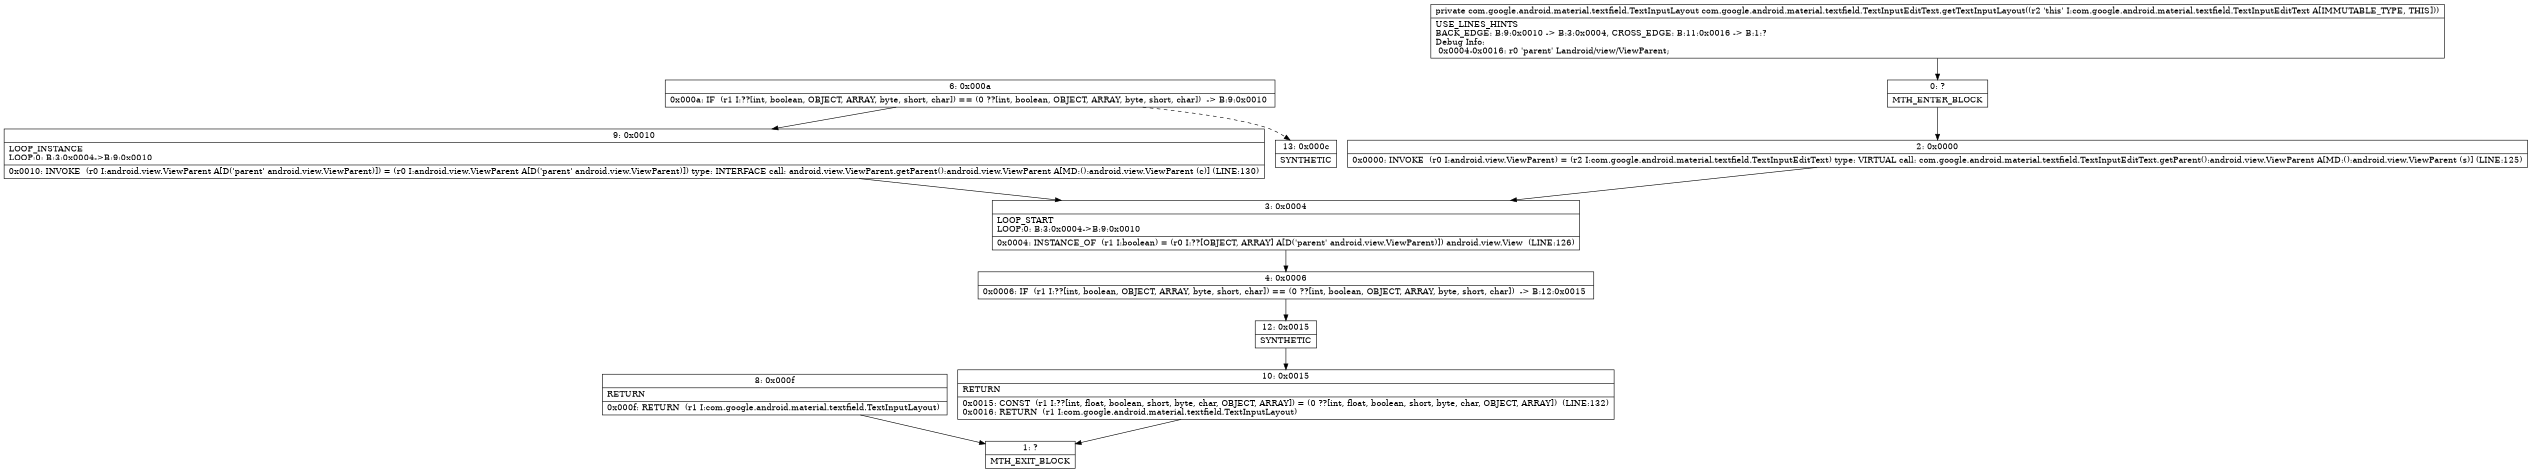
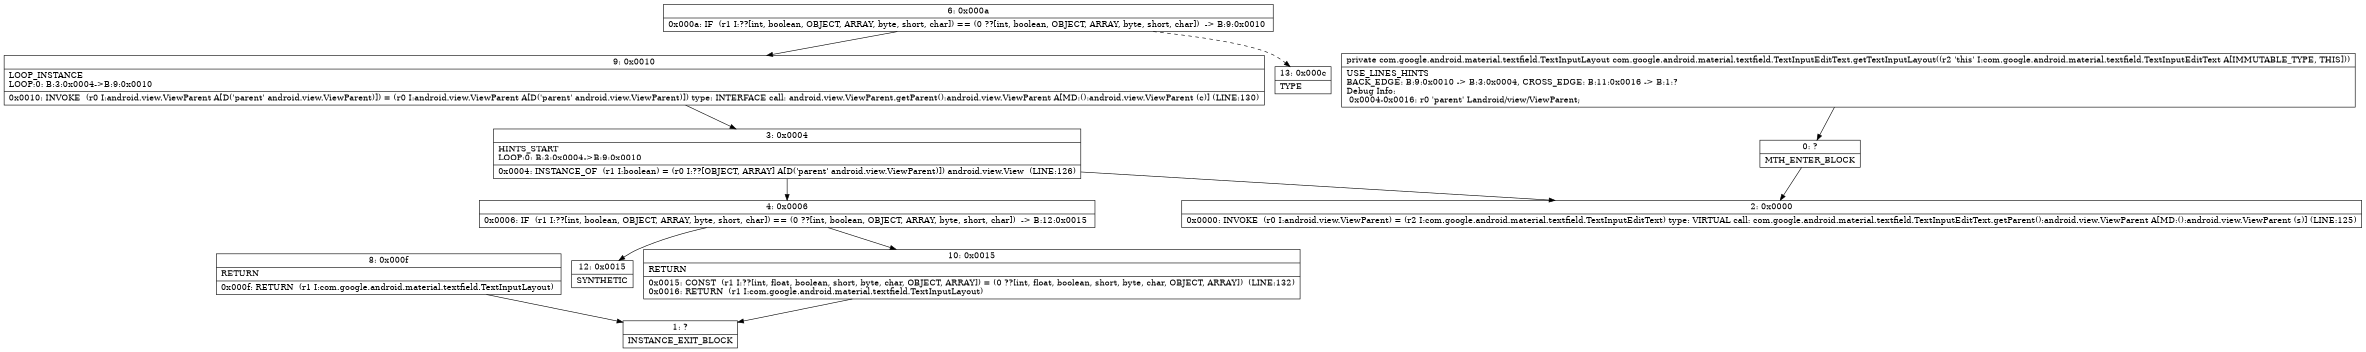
node "13: 0x000c": text "SYNTHETIC" -> "TYPE"
edge "2: 0x0000" -> "3: 0x0004": reversed
node "3: 0x0004": text "LOOP_START" -> "HINTS_START"
edge "12: 0x0015" -> "10: 0x0015": now "4: 0x0006" -> "10: 0x0015"
node "1: ?": text "MTH_EXIT_BLOCK" -> "INSTANCE_EXIT_BLOCK"
